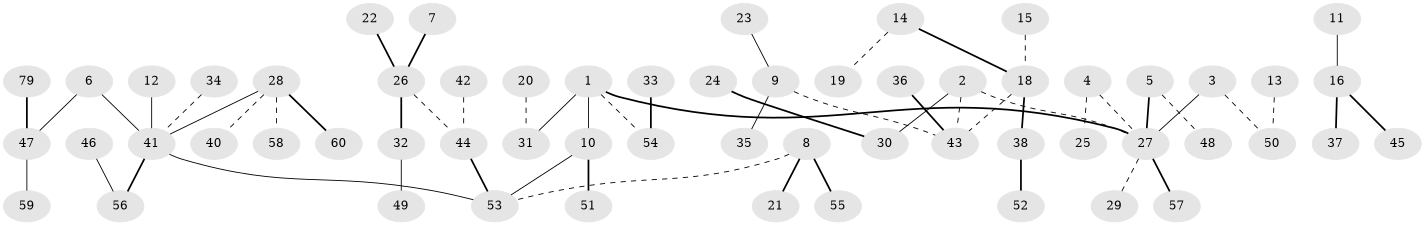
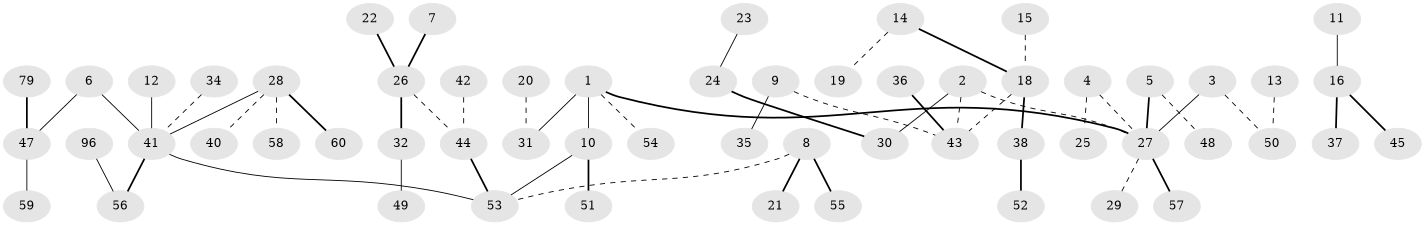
edge "23" -- "9": now "23" -- "24"
node "33": removed
node "46": label "46" -> "96"
